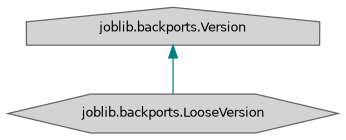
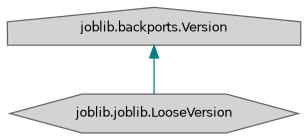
node "joblib.backports.LooseVersion": label "joblib.backports.LooseVersion" -> "joblib.joblib.LooseVersion"
